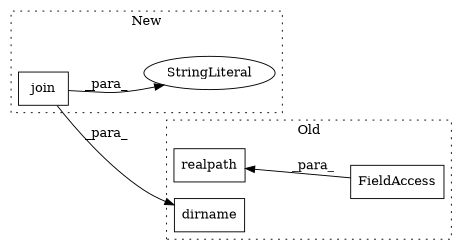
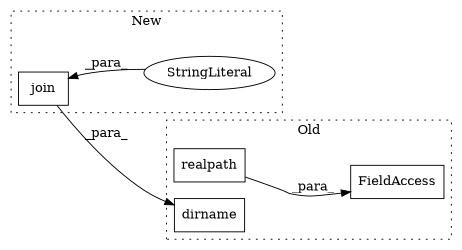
edge "join" -> "StringLiteral": reversed
edge "FieldAccess" -> "realpath": reversed
